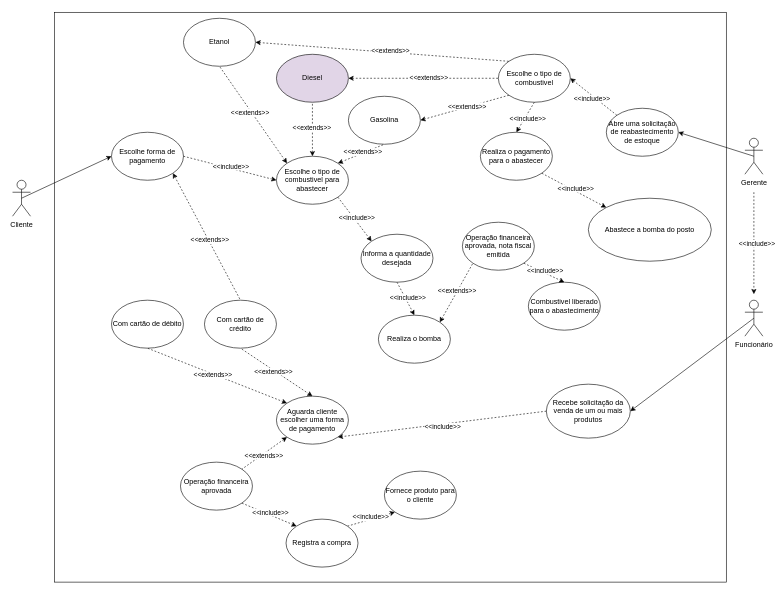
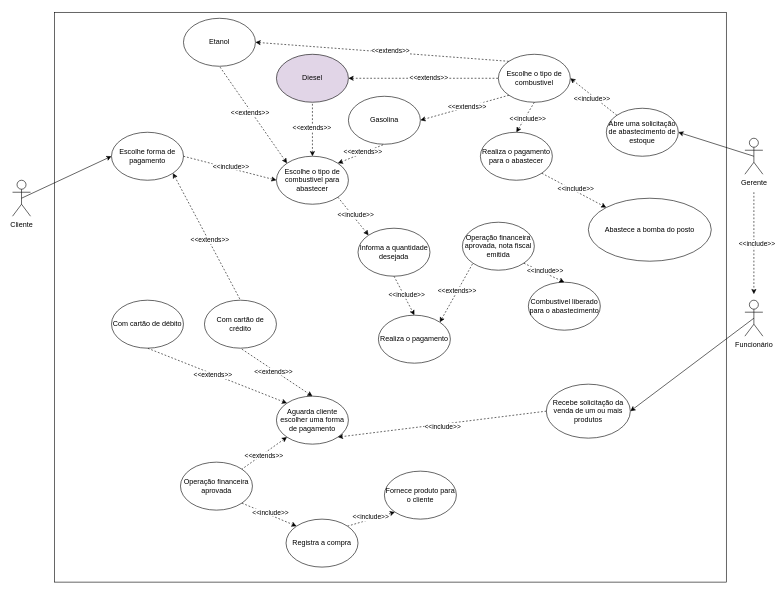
node "Abre uma solicitação de reabastecimento de estoque": label "Abre uma solicitação de reabastecimento de estoque" -> "Abre uma solicitação de abastecimento de estoque"
node "Informa a quantidade desejada": moved (397, 258) -> (394, 252)
node "Realiza o bomba": label "Realiza o bomba" -> "Realiza o pagamento"
